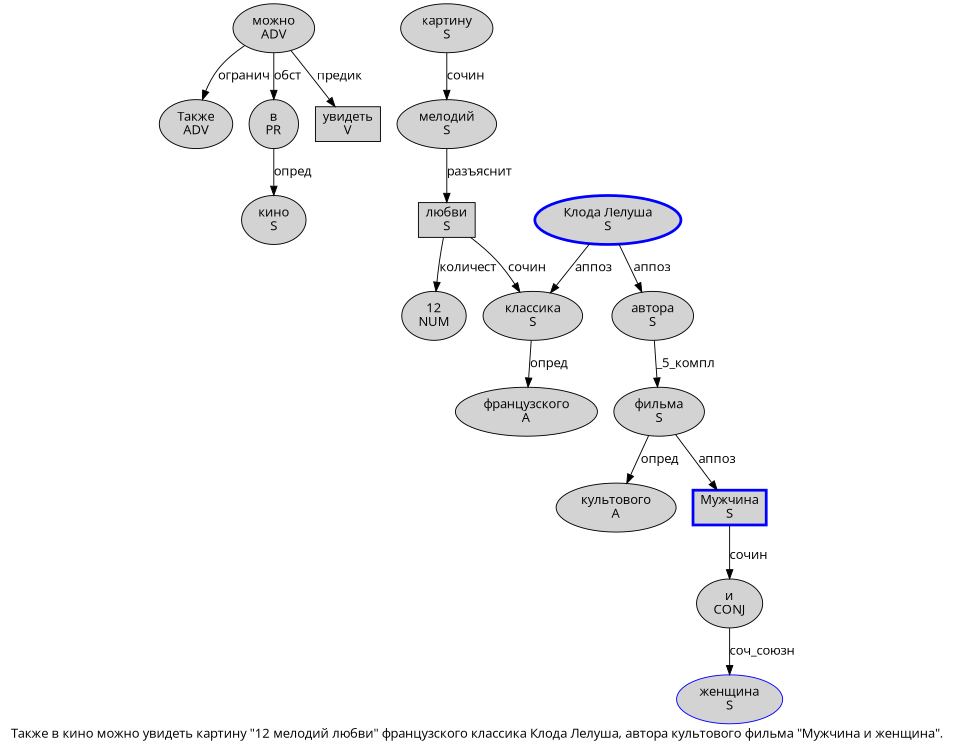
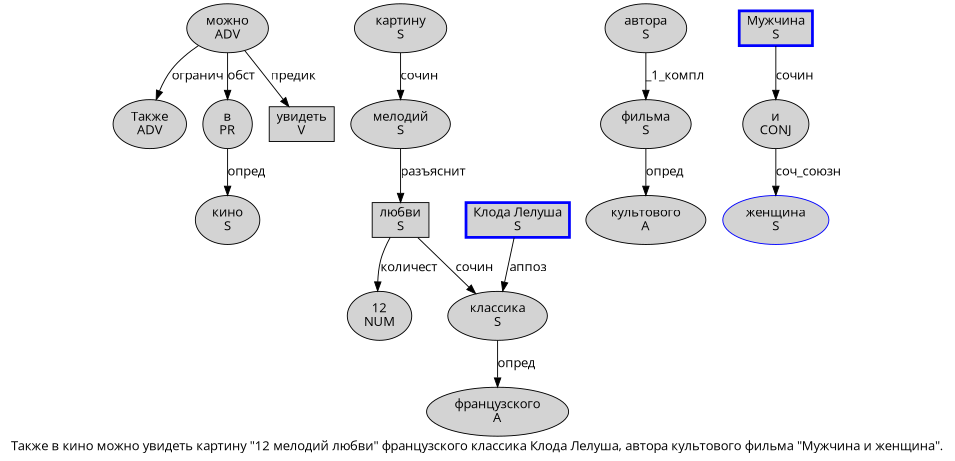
node "Клода Лелуша S": shape ellipse -> box
edge "Клода Лелуша S" -> "автора S": removed, label "аппоз"
edge "автора S" -> "фильма S": label "_5_компл" -> "_1_компл"
edge "фильма S" -> "Мужчина S": removed, label "аппоз"
